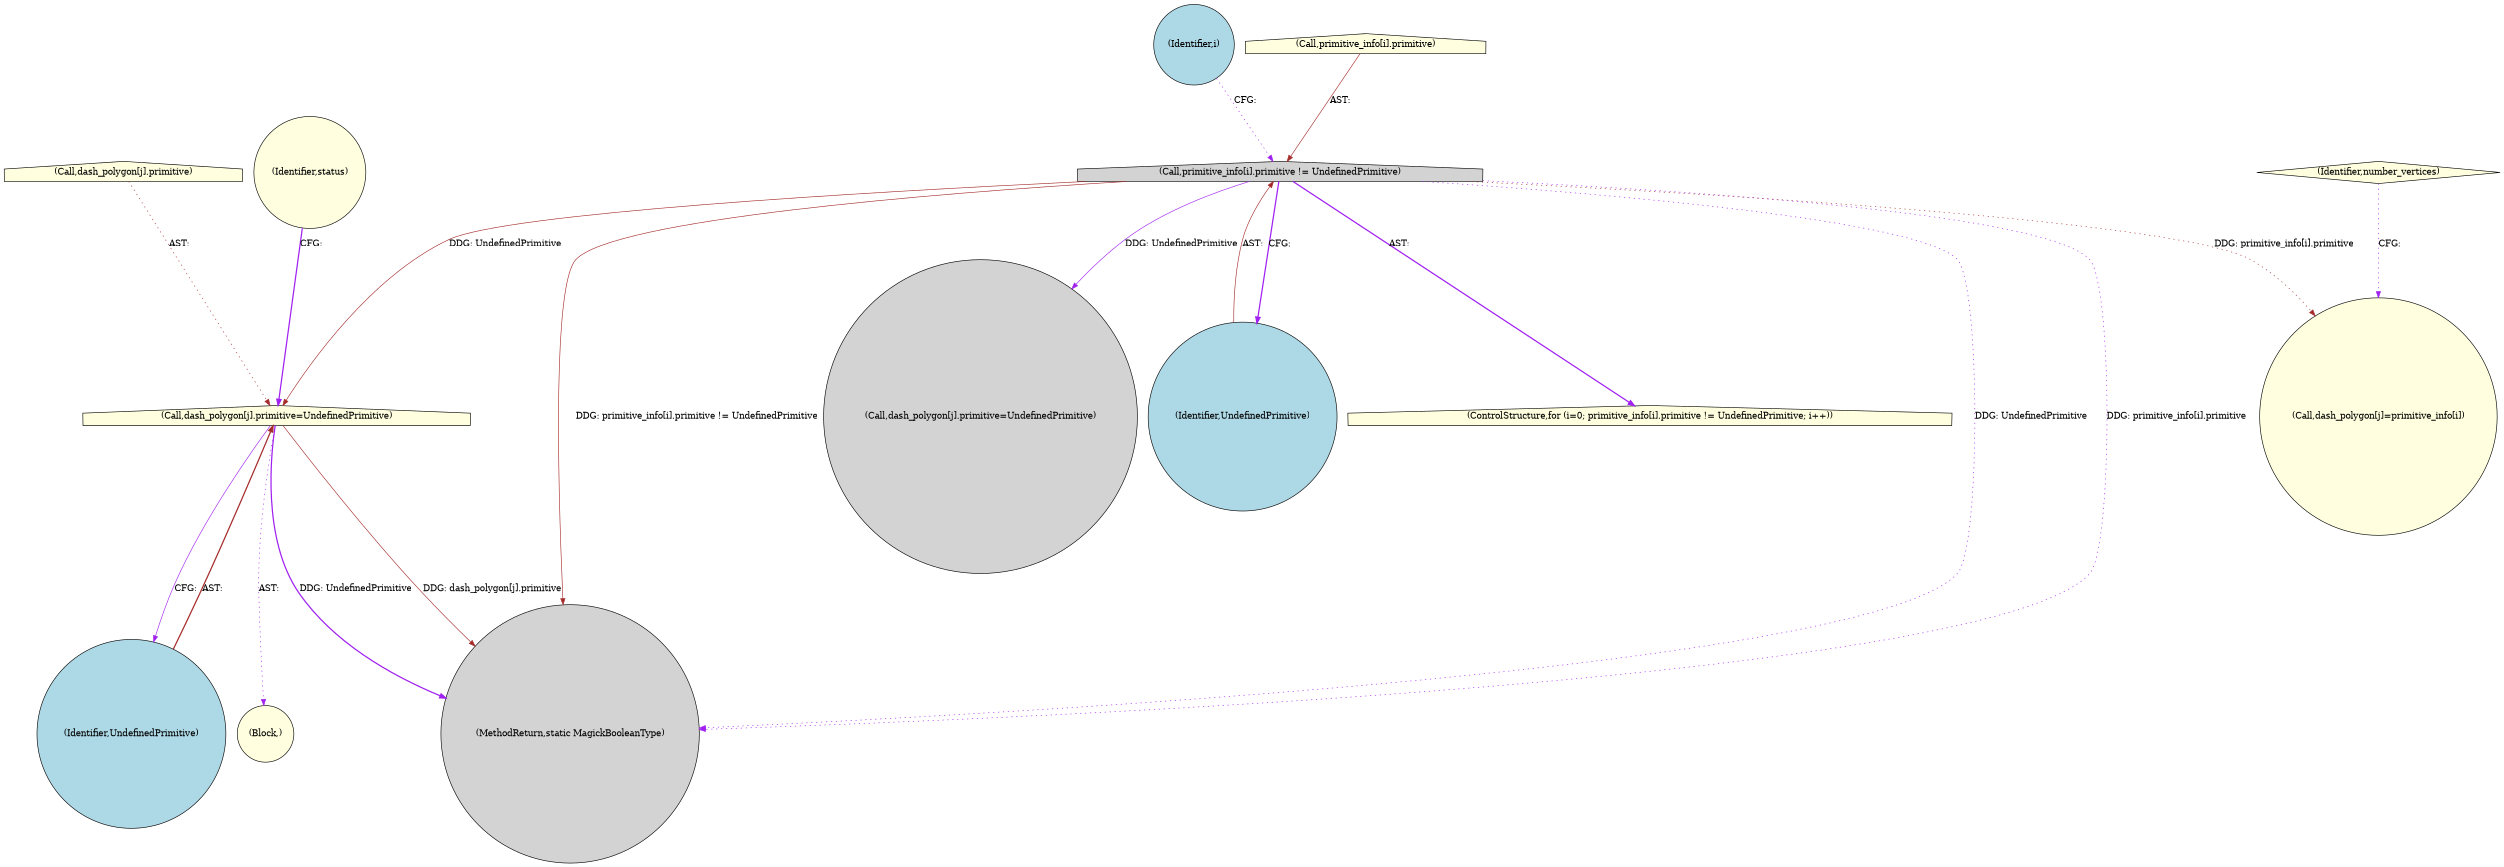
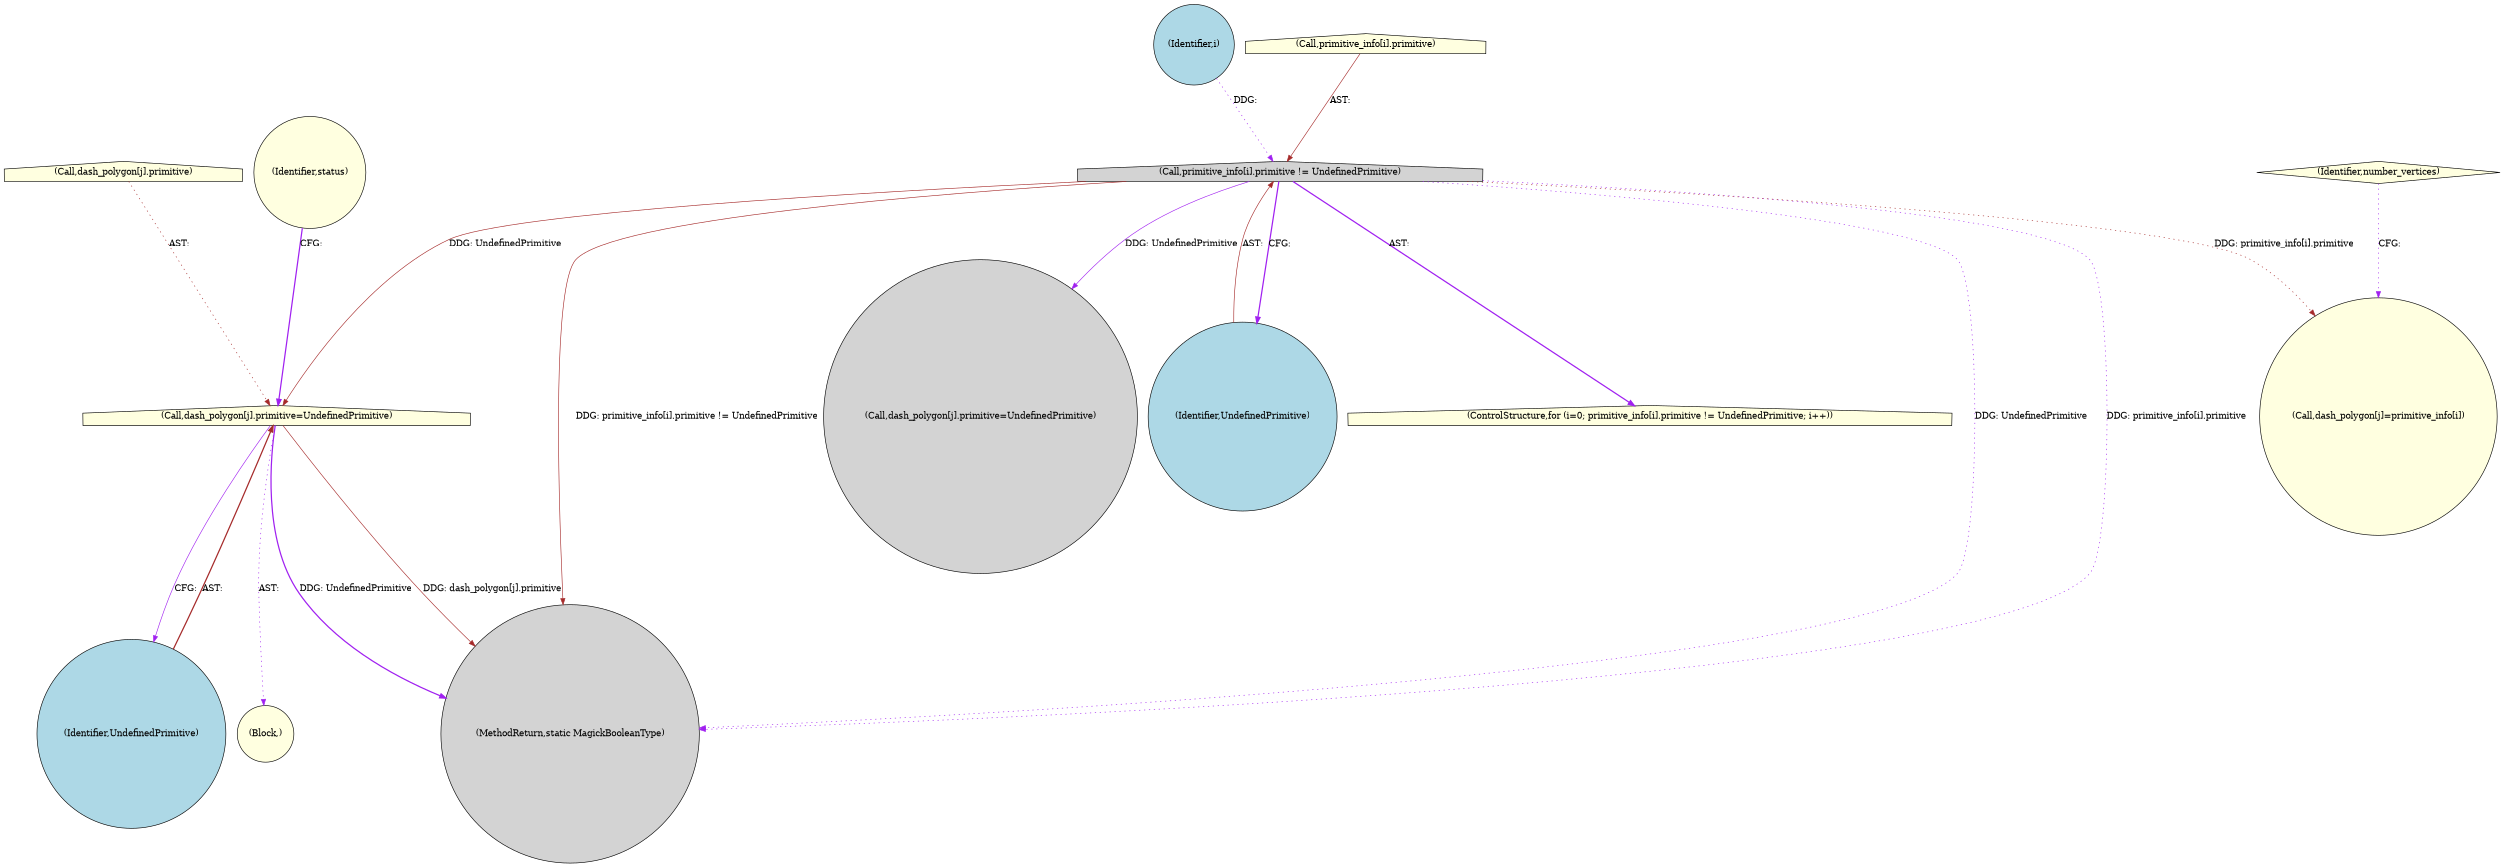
edge "(Identifier,i)" -> "(Call,primitive_info[i].primitive != UndefinedPrimitive)": label "CFG: " -> "DDG: "
